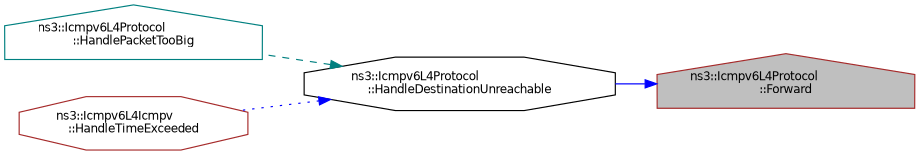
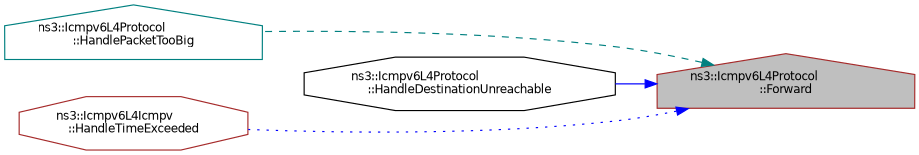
edge "ns3::Icmpv6L4Protocol ::HandlePacketTooBig" -> "ns3::Icmpv6L4Protocol ::HandleDestinationUnreachable": now "ns3::Icmpv6L4Protocol ::HandlePacketTooBig" -> "ns3::Icmpv6L4Protocol ::Forward"
edge "ns3::Icmpv6L4Icmpv ::HandleTimeExceeded" -> "ns3::Icmpv6L4Protocol ::HandleDestinationUnreachable": now "ns3::Icmpv6L4Icmpv ::HandleTimeExceeded" -> "ns3::Icmpv6L4Protocol ::Forward"
